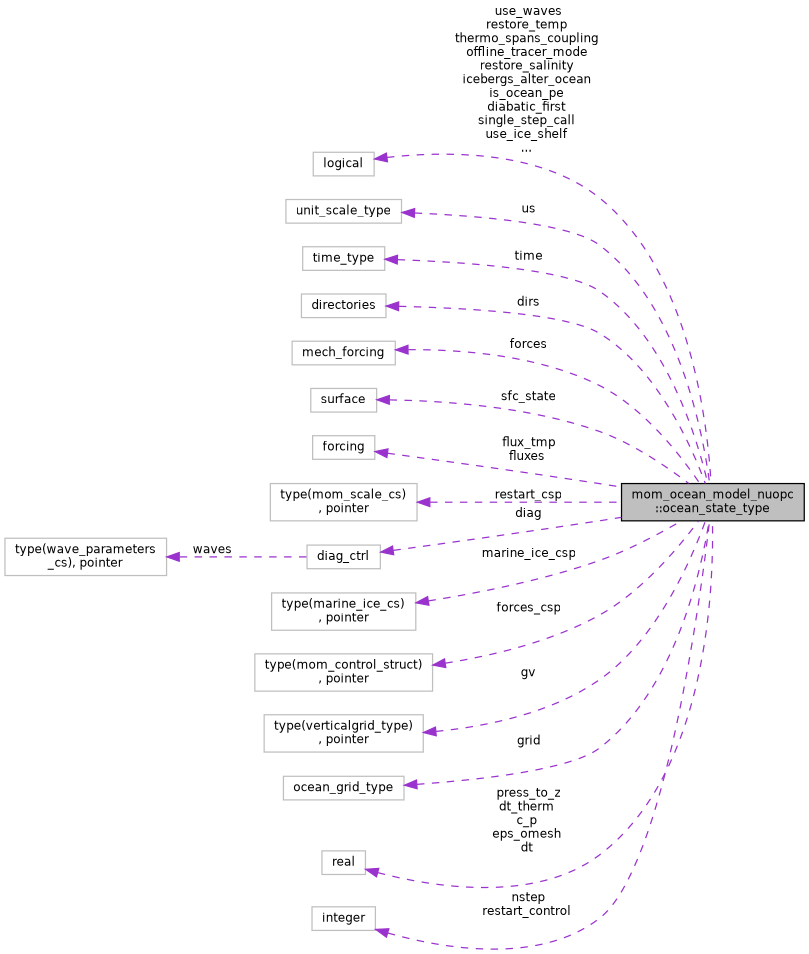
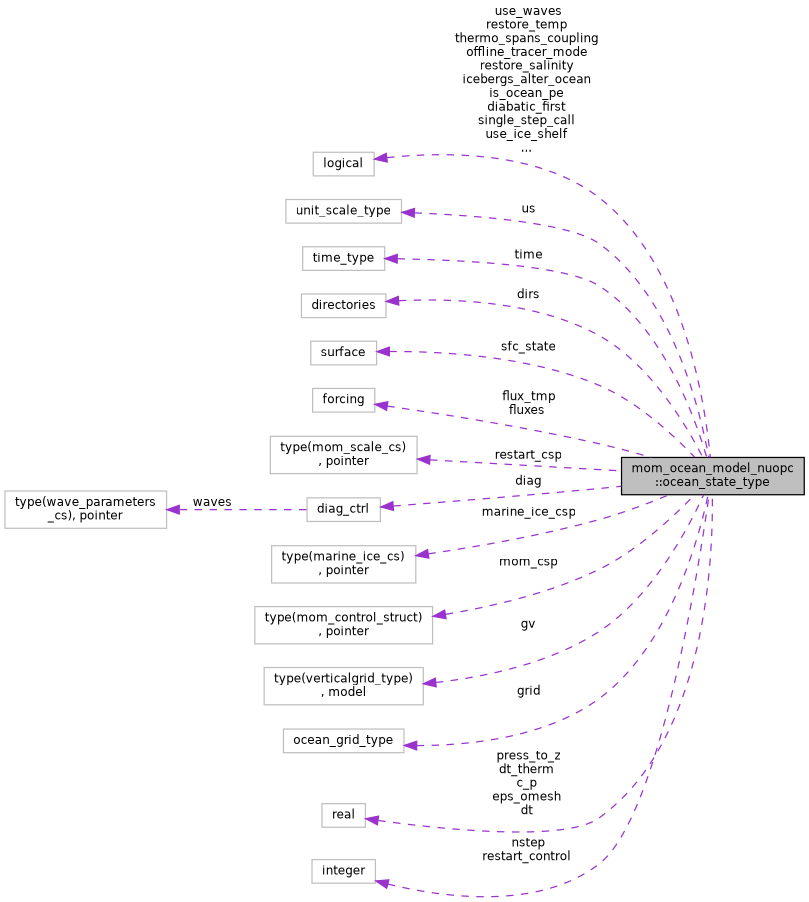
node "mech_forcing": removed
edge "mom_ocean_model_nuopc ::ocean_state_type" -> "type(mom_control_struct) , pointer": label " forces_csp" -> " mom_csp"
node "type(verticalgrid_type) , pointer": label "type(verticalgrid_type) , pointer" -> "type(verticalgrid_type) , model"
